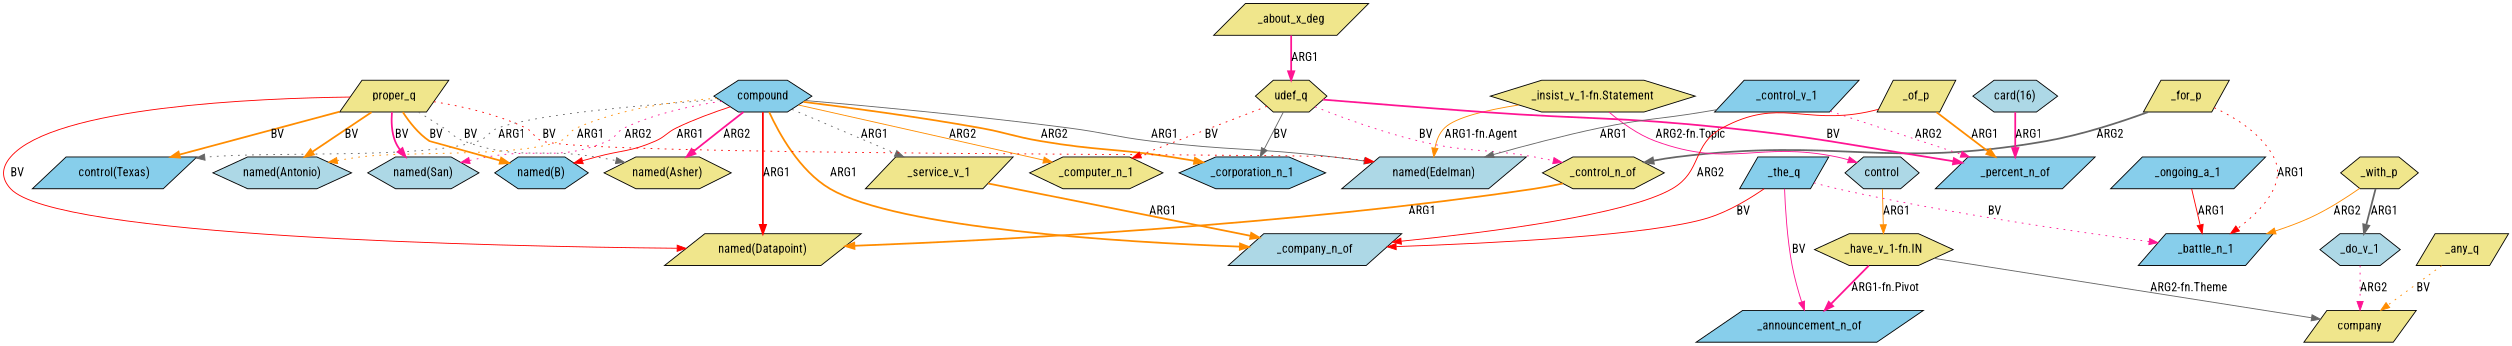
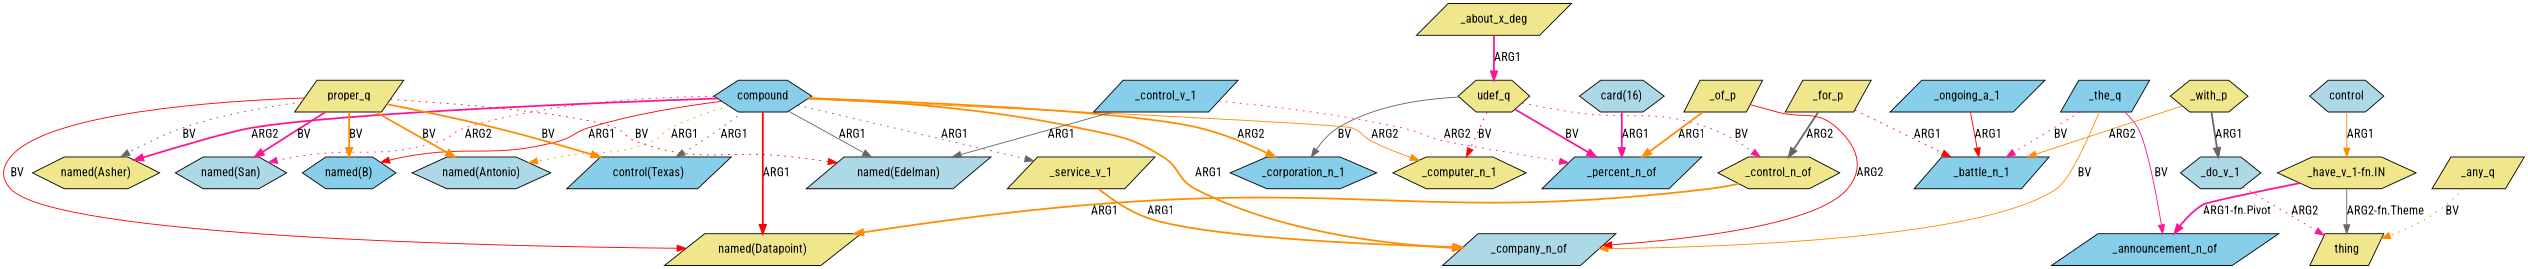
node "_insist_v_1-fn.Statement": removed
edge "_the_q" -> "_company_n_of": color red -> darkorange
node "company": label "company" -> "thing"
